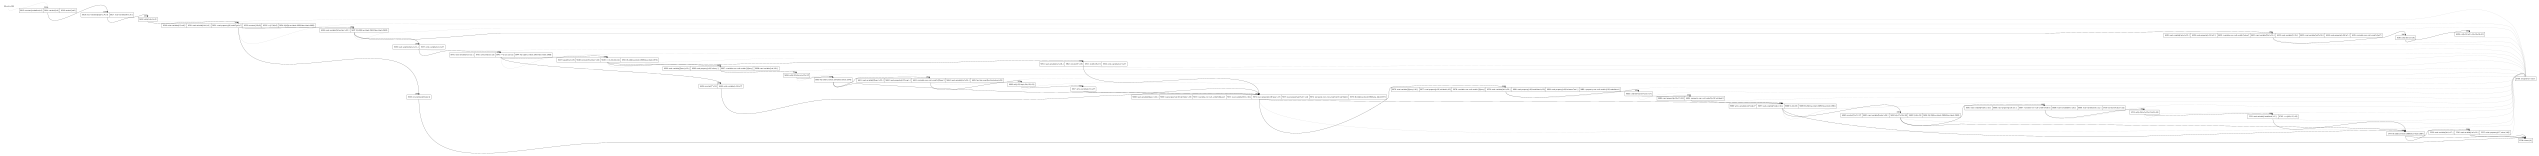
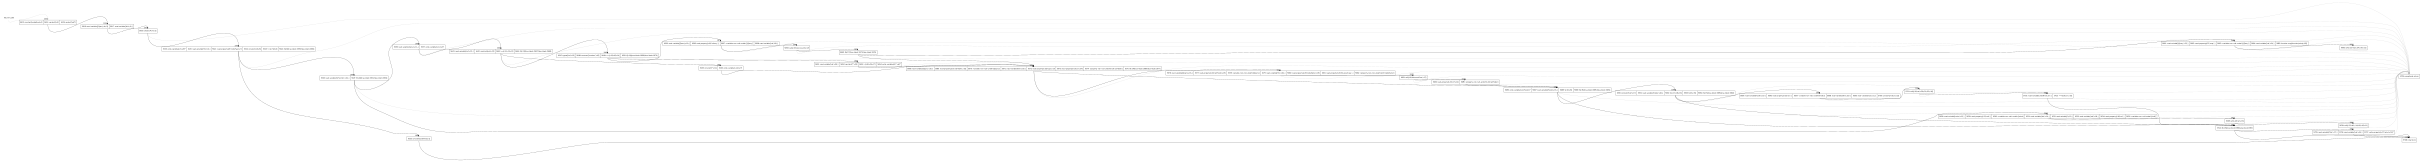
node "5667: write-variable[v21,'val']*": removed
